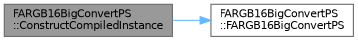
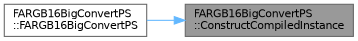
edge "FARGB16BigConvertPS ::ConstructCompiledInstance" -> "FARGB16BigConvertPS ::FARGB16BigConvertPS": reversed
